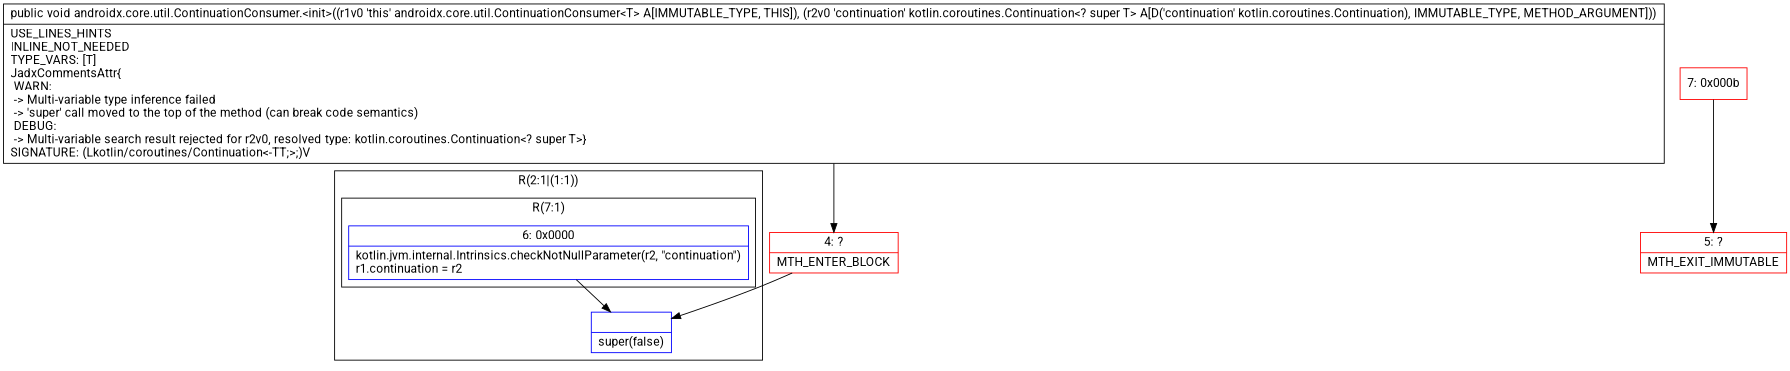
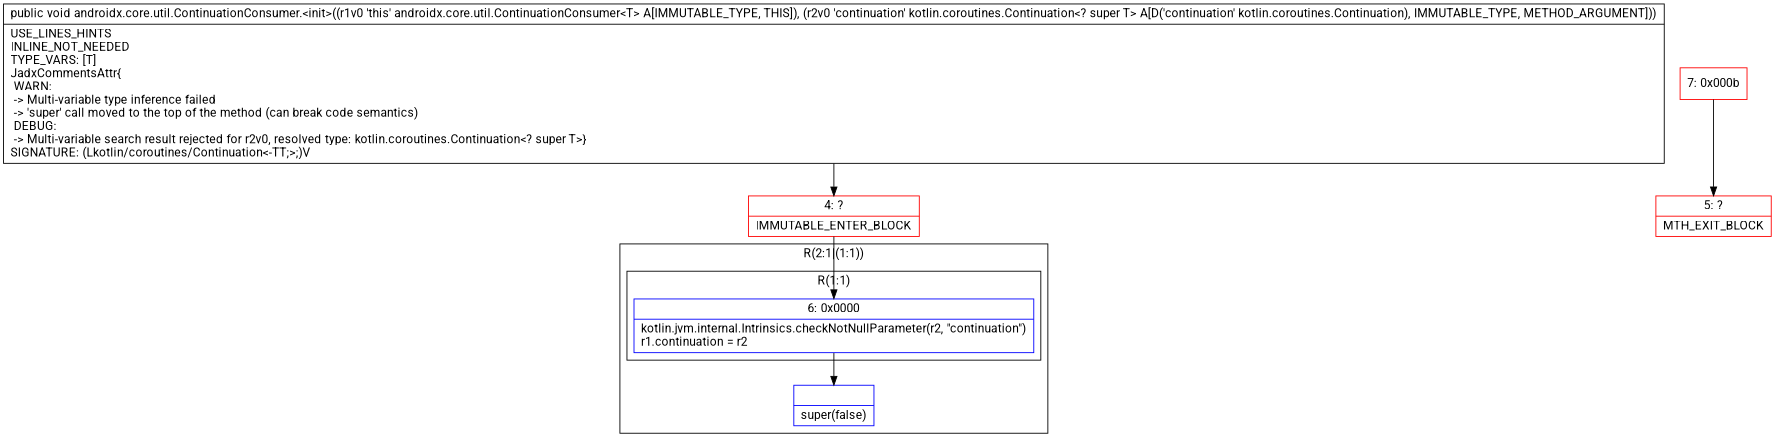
cluster "R(7:1)": label "R(7:1)" -> "R(1:1)"
node "4: ?": text "MTH_ENTER_BLOCK" -> "IMMUTABLE_ENTER_BLOCK"
node "5: ?": text "MTH_EXIT_IMMUTABLE" -> "MTH_EXIT_BLOCK"
edge "4: ?" -> "super(false)": now "4: ?" -> "6: 0x0000"
